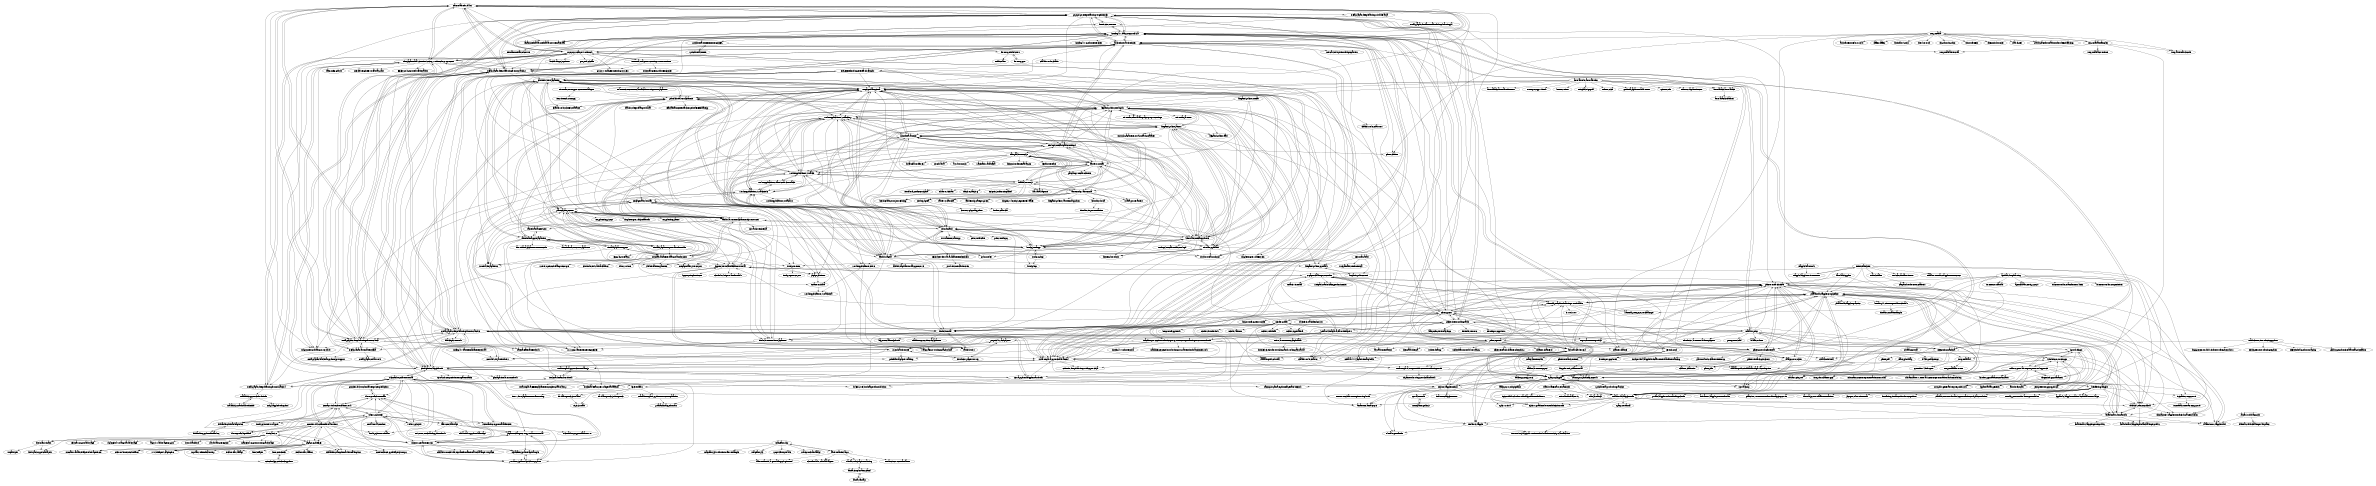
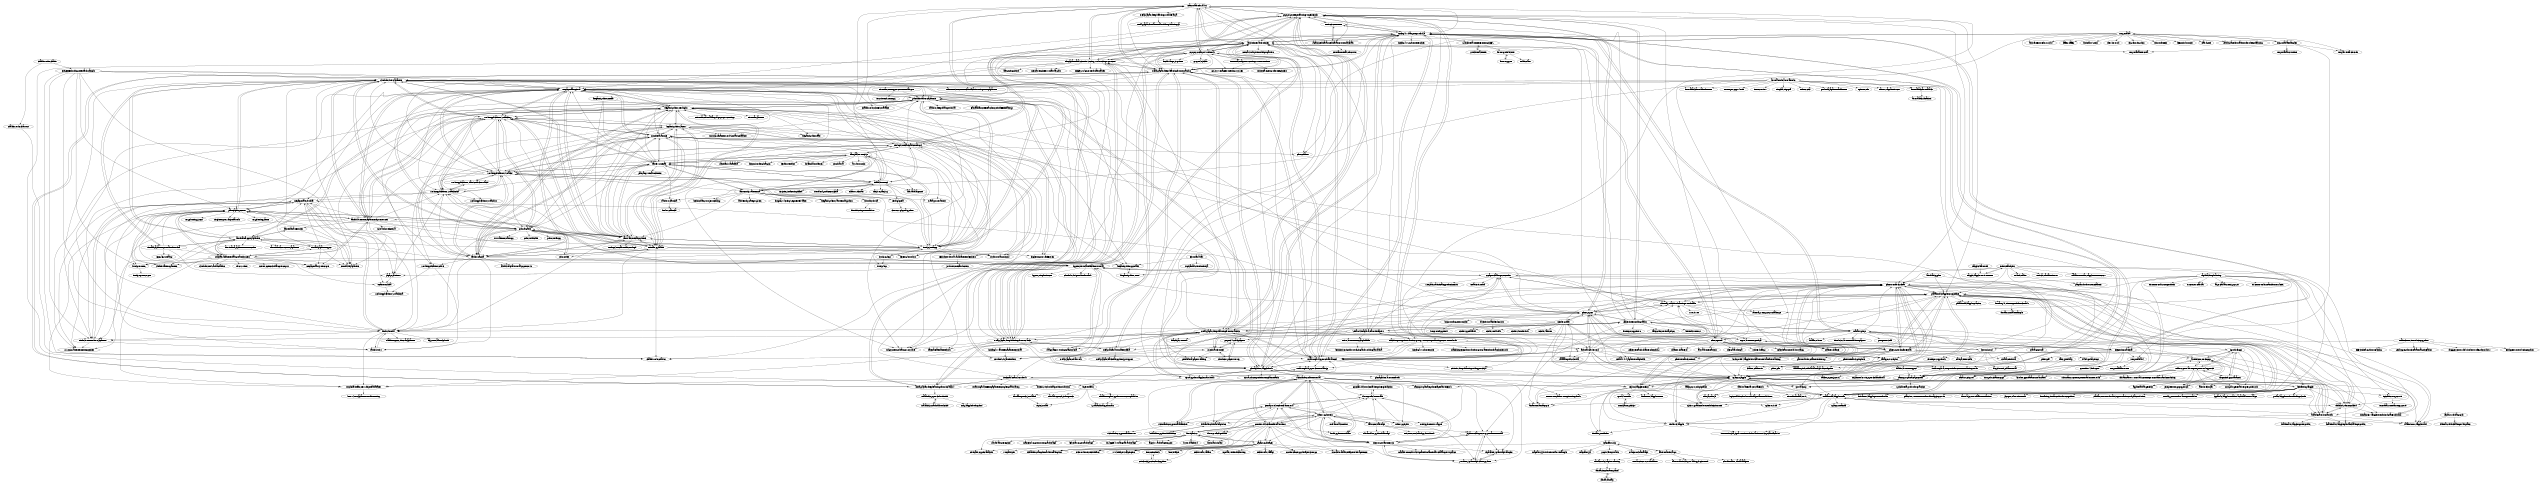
edge "matsuolab-edu/dl4us" -> "oreilly-japan/deep-learning-from-scratch-3": removed
node "hecomi/node-mecab-async": label "hecomi/node-mecab-async" -> "hecomi/node-nyk-async"
edge "megagonlabs/bunkai" -> "himkt/awesome-bert-japanese": added
